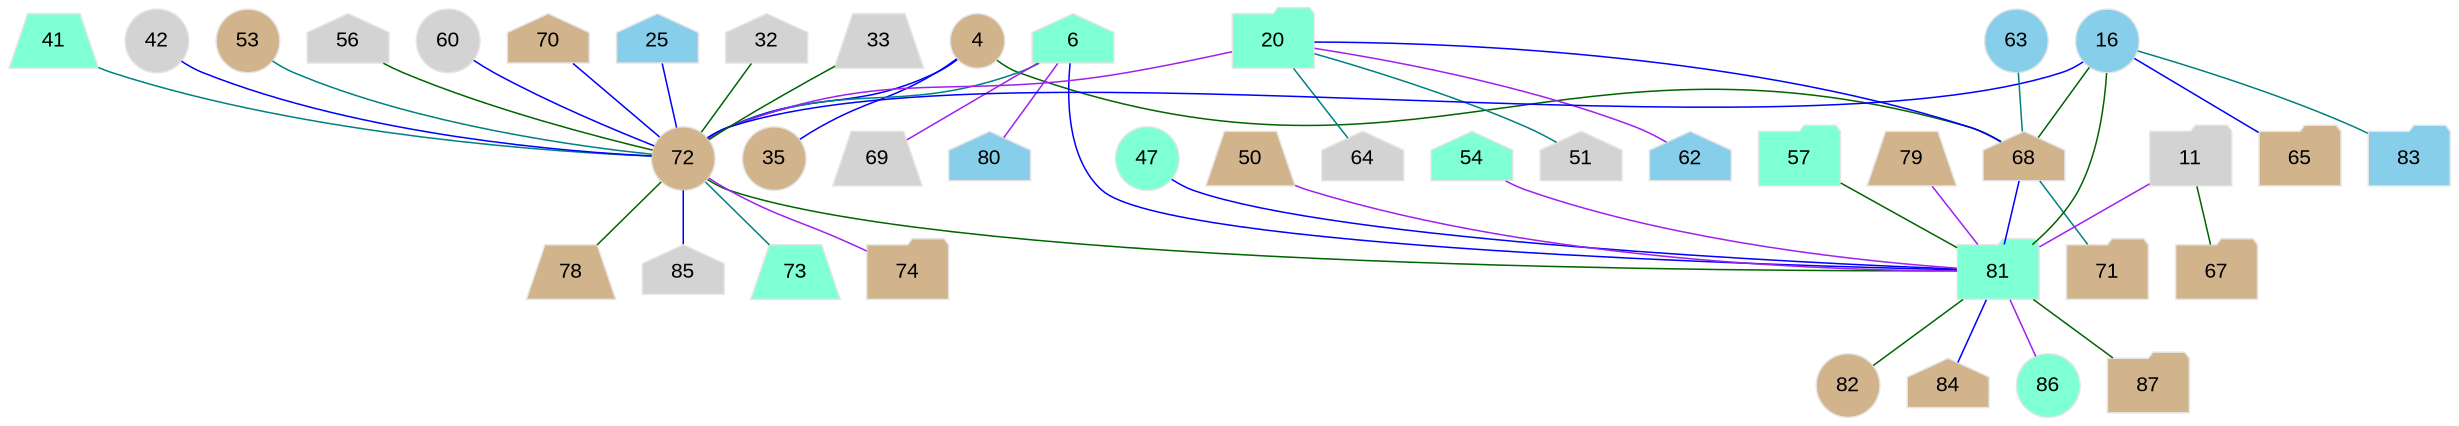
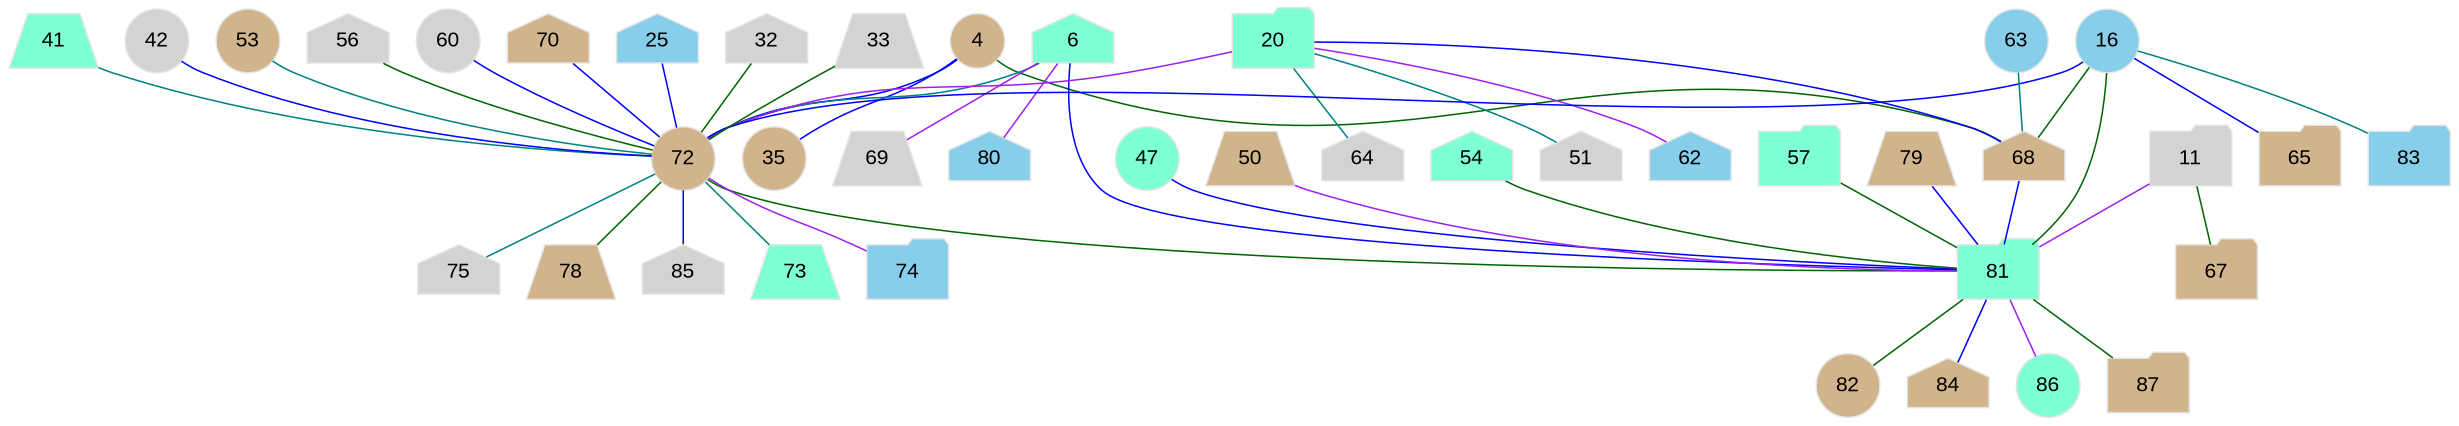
edge "79" -- "81": color purple -> blue
edge "54" -- "81": color purple -> darkgreen
node "75": added
node "74": fillcolor tan -> skyblue
node "71": removed
